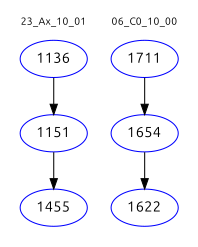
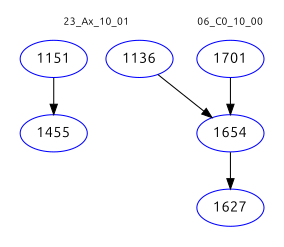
node "1711": label "1711" -> "1701"
edge "1136" -> "1151": now "1136" -> "1654"
node "1622": label "1622" -> "1627"
